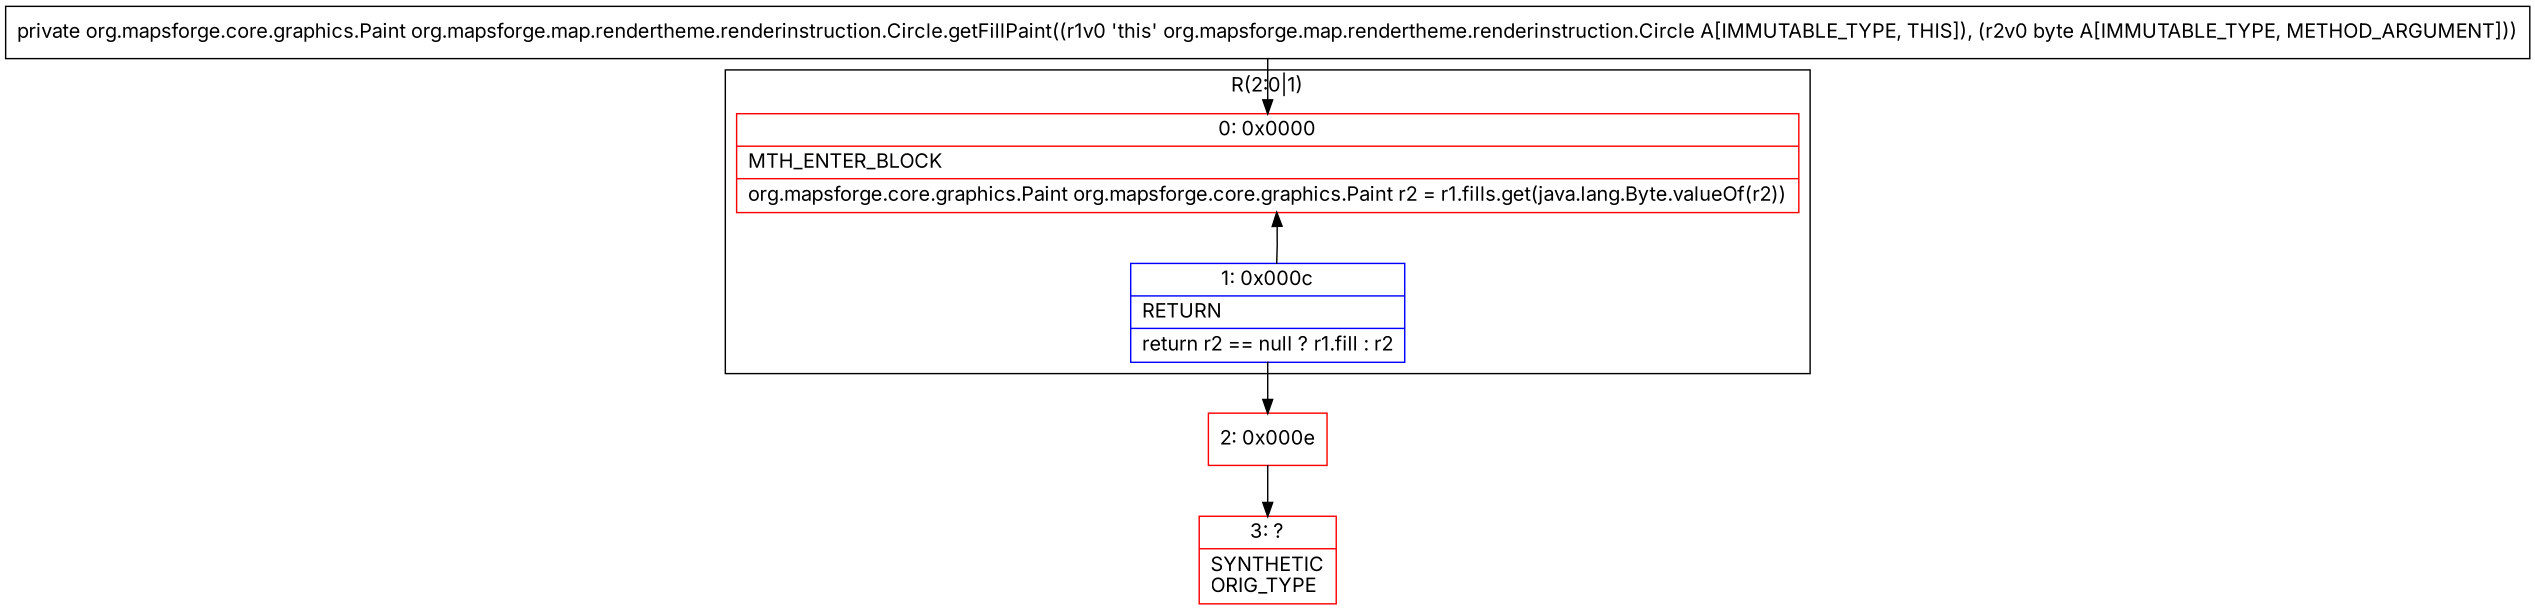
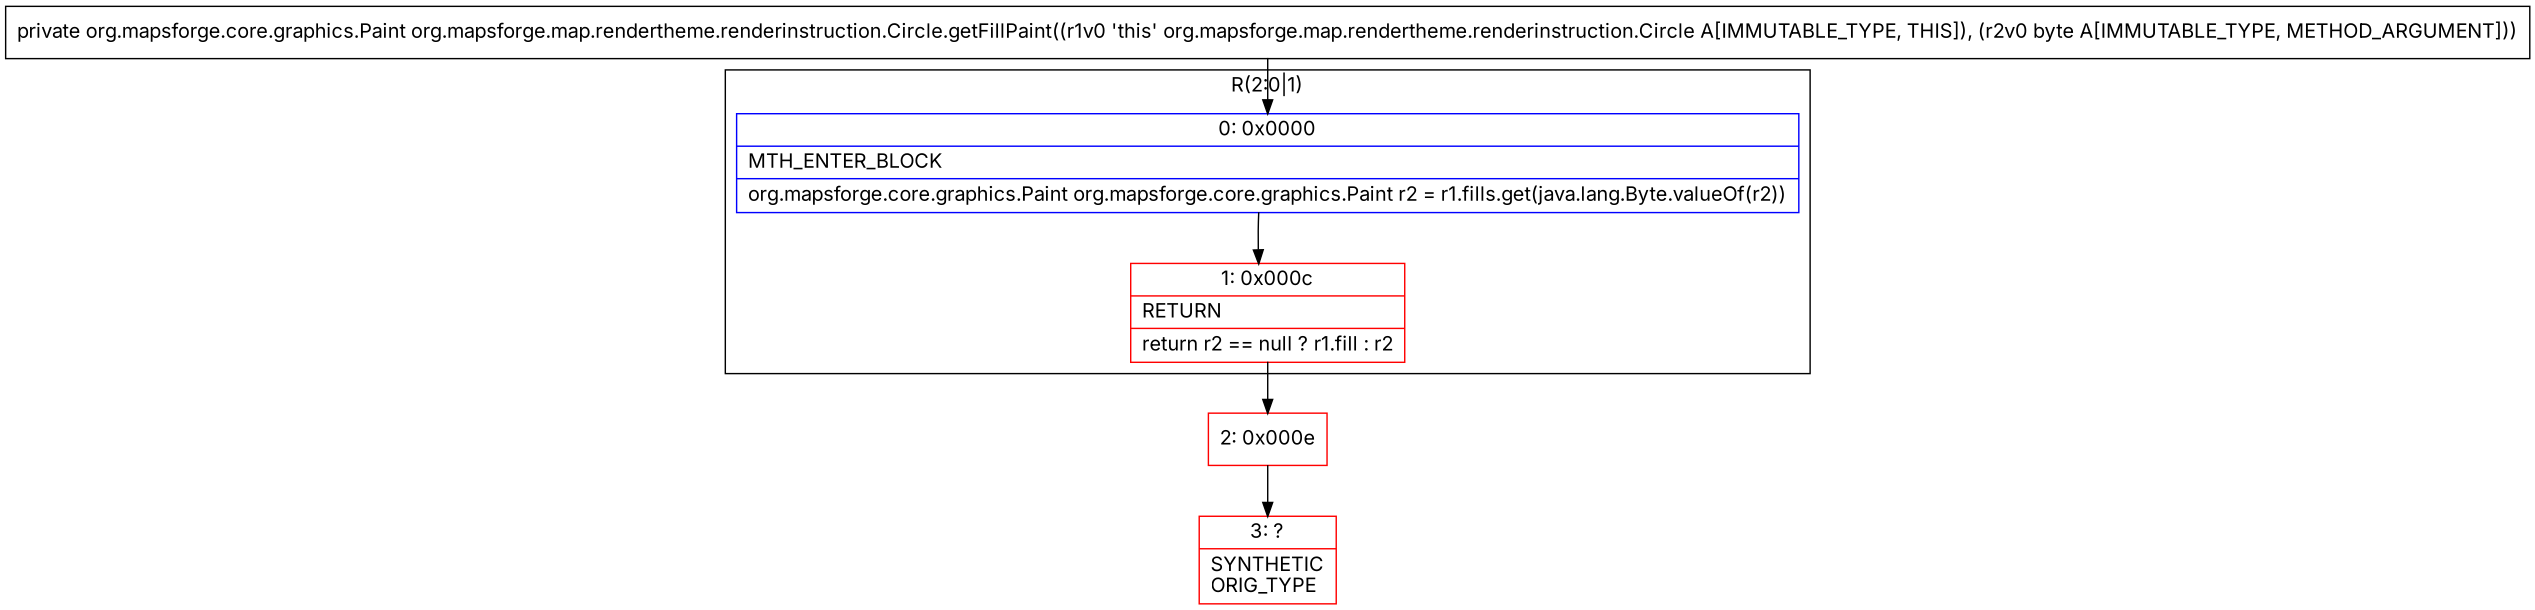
node "0: 0x0000": color red -> blue
edge "1: 0x000c" -> "0: 0x0000": reversed
node "1: 0x000c": color blue -> red
